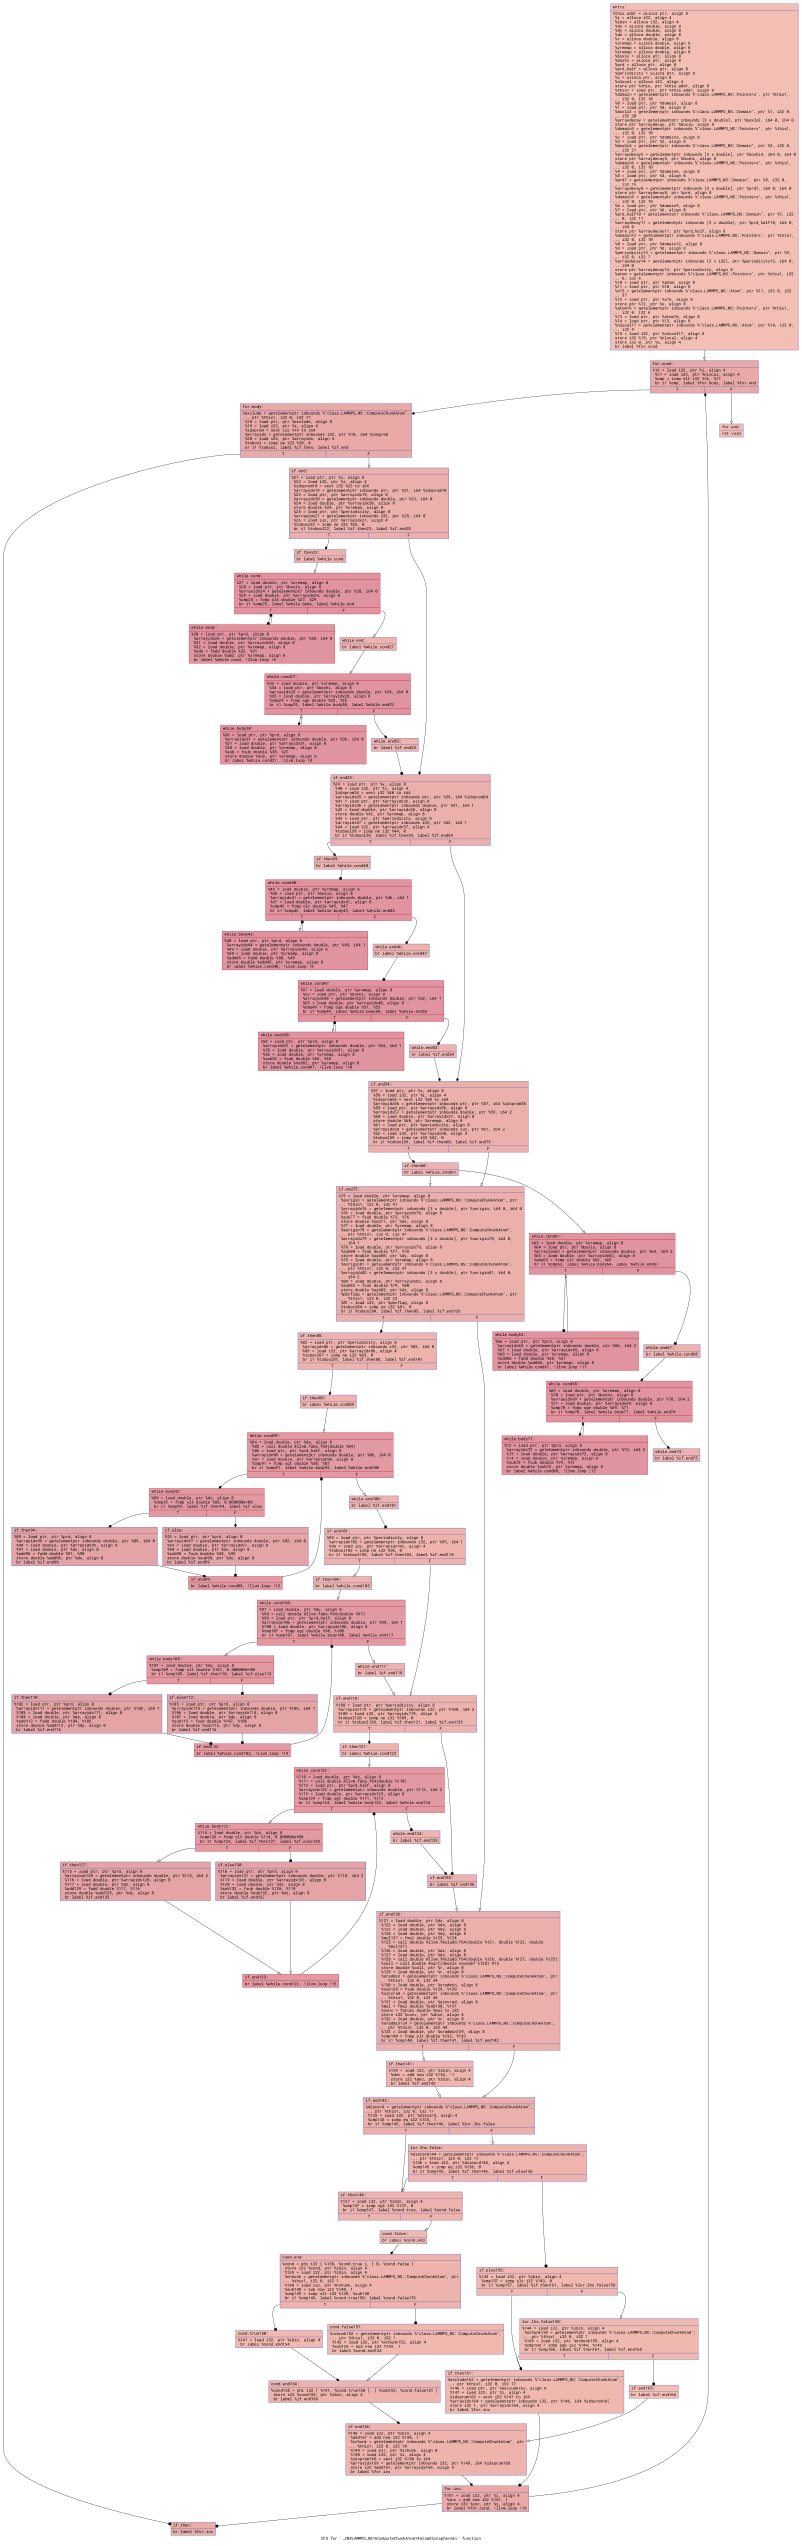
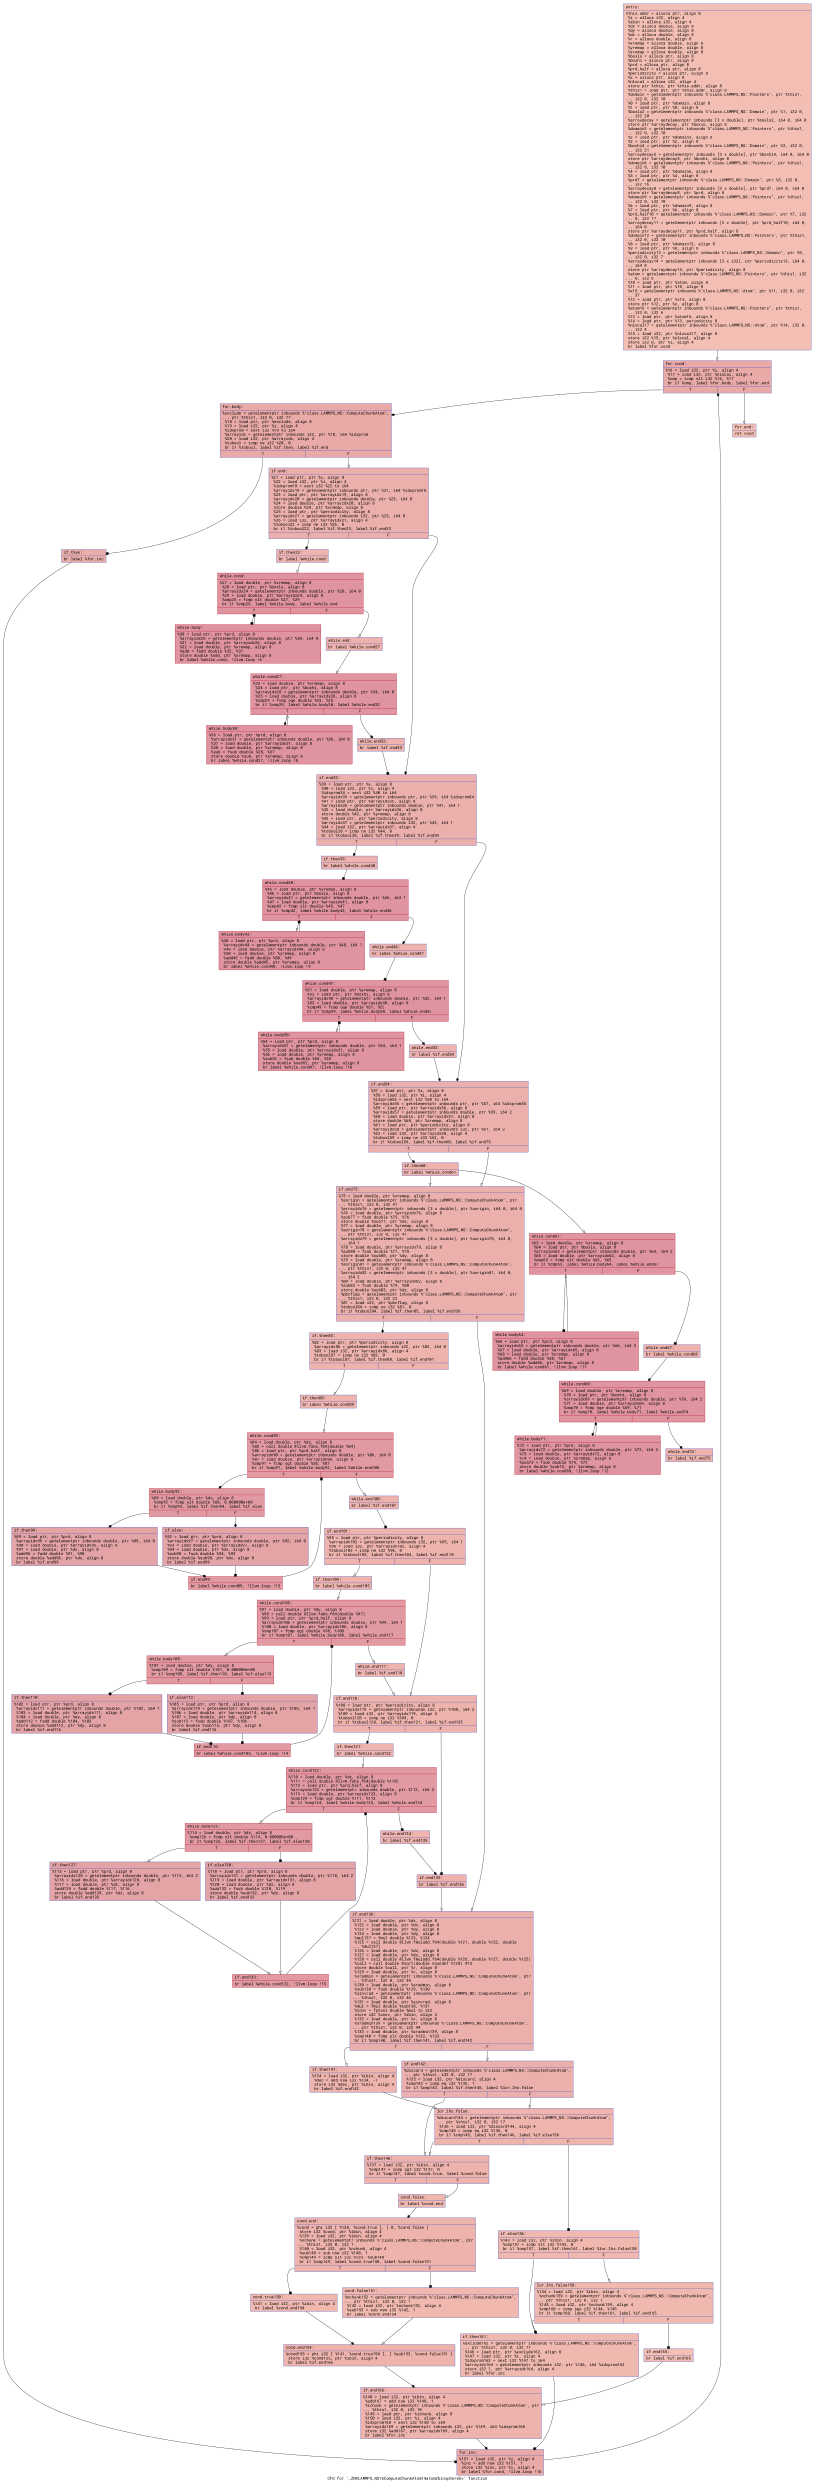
node "entry:": text "%14 = load ptr, ptr %13, align 8" -> "%14 = load ptr, ptr %13, periodicity 8"
edge "if.then85:" -> "if.then88:": arrowhead diamond -> onormal
edge "if.then141:" -> "if.end142:": now "if.then141:" -> "lor.lhs.false:"
edge "for.inc:" -> "if.then:": reversed
